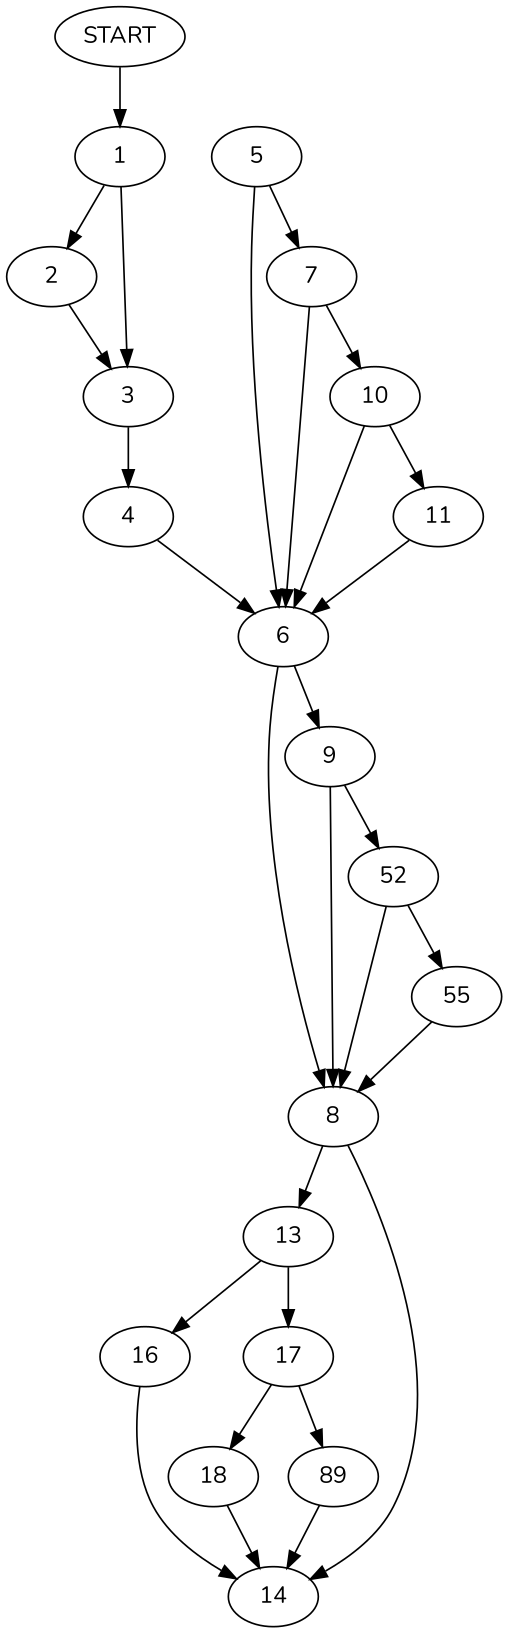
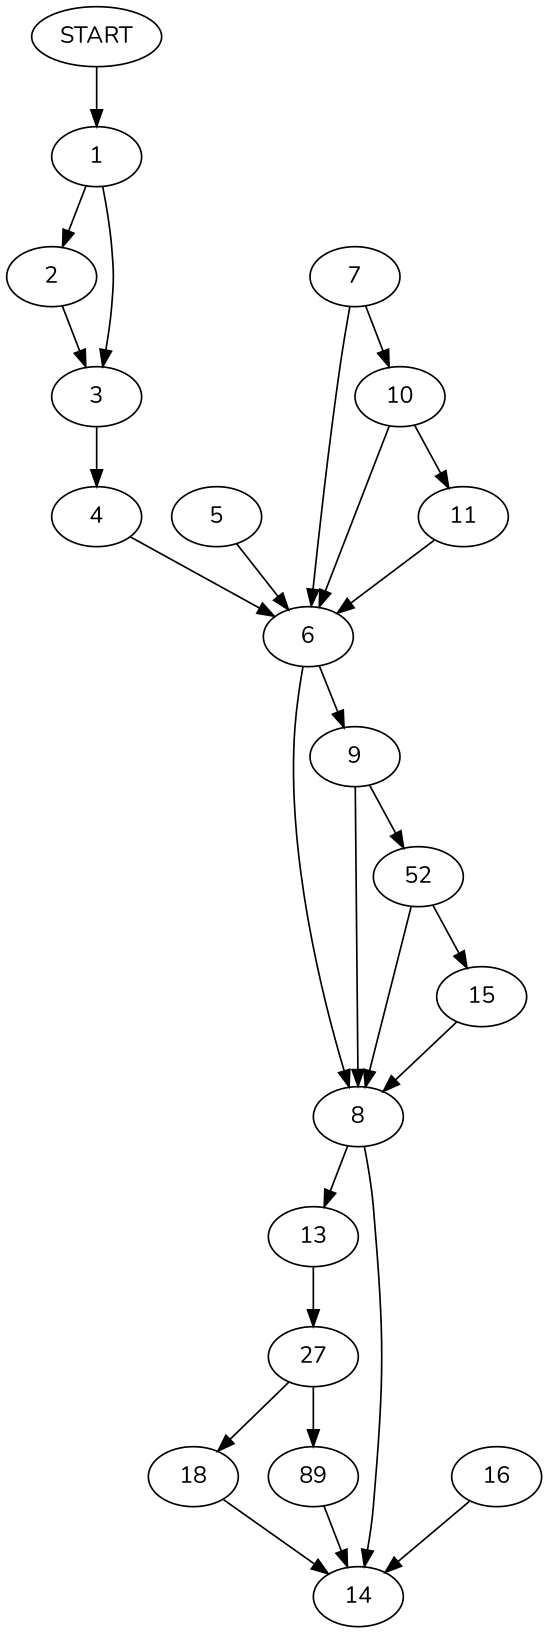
edge "5" -> "7": removed
node "55": label "55" -> "15"
edge "13" -> "16": removed
node "17": label "17" -> "27"
